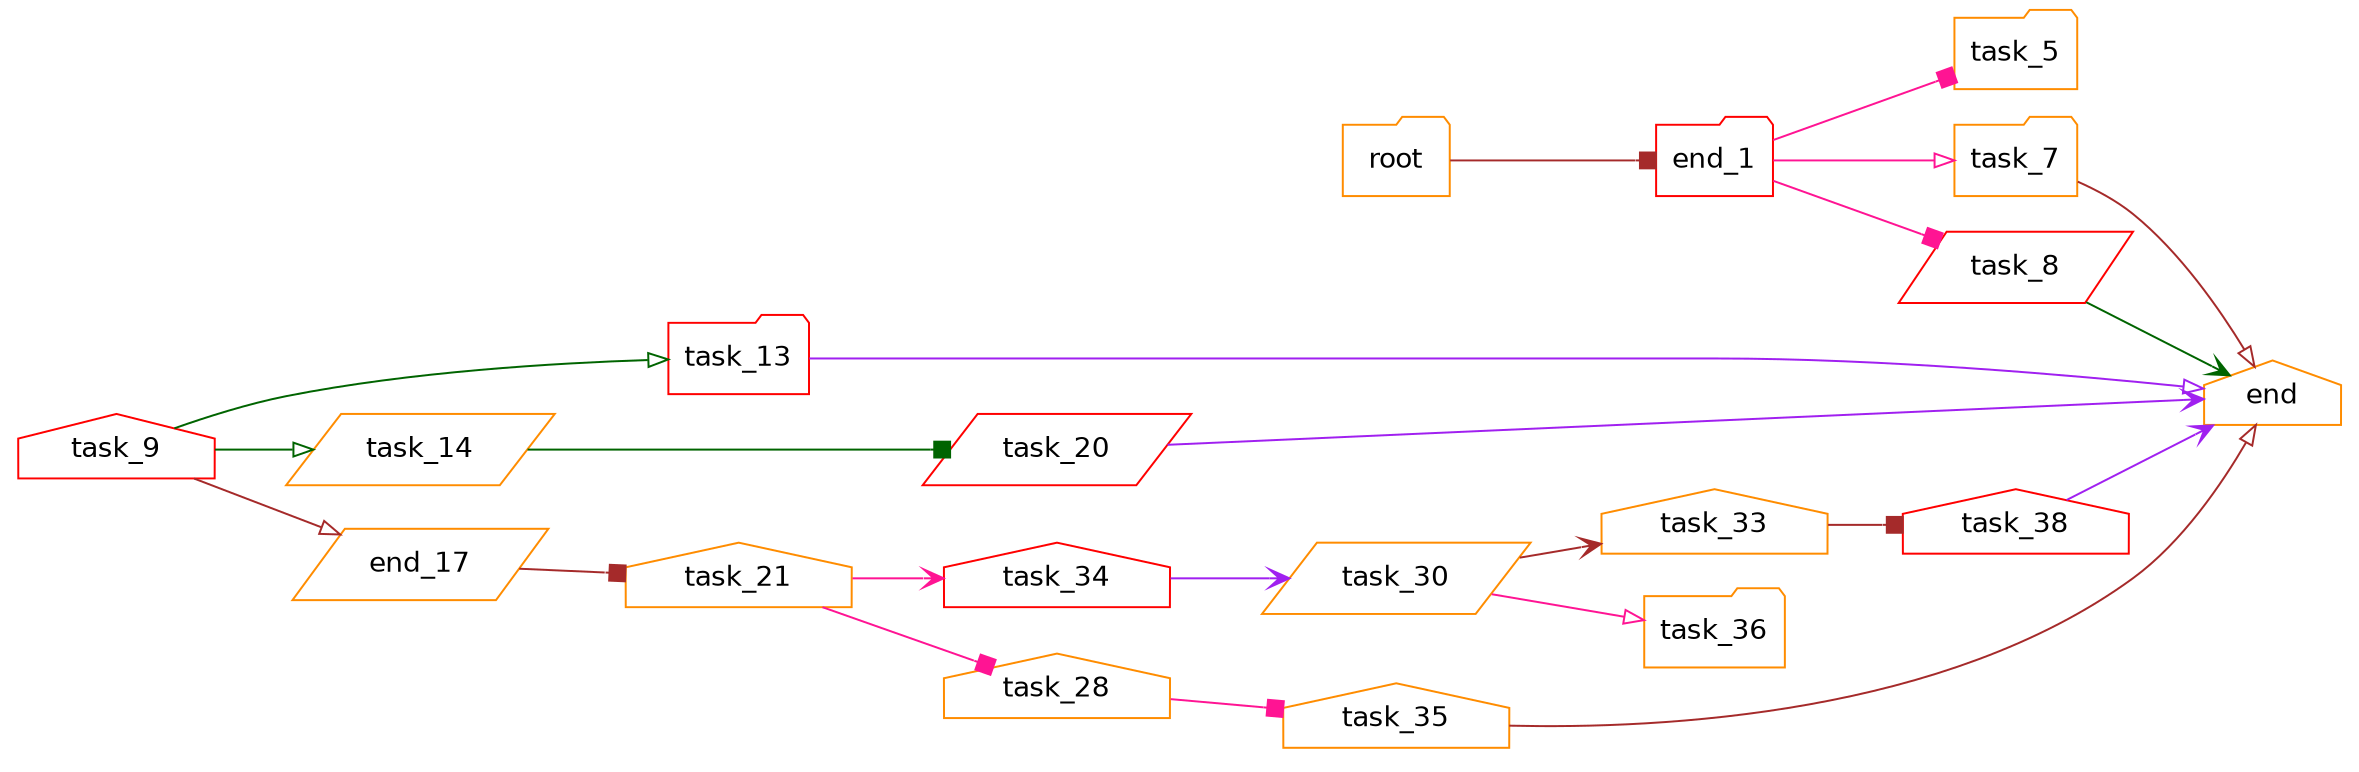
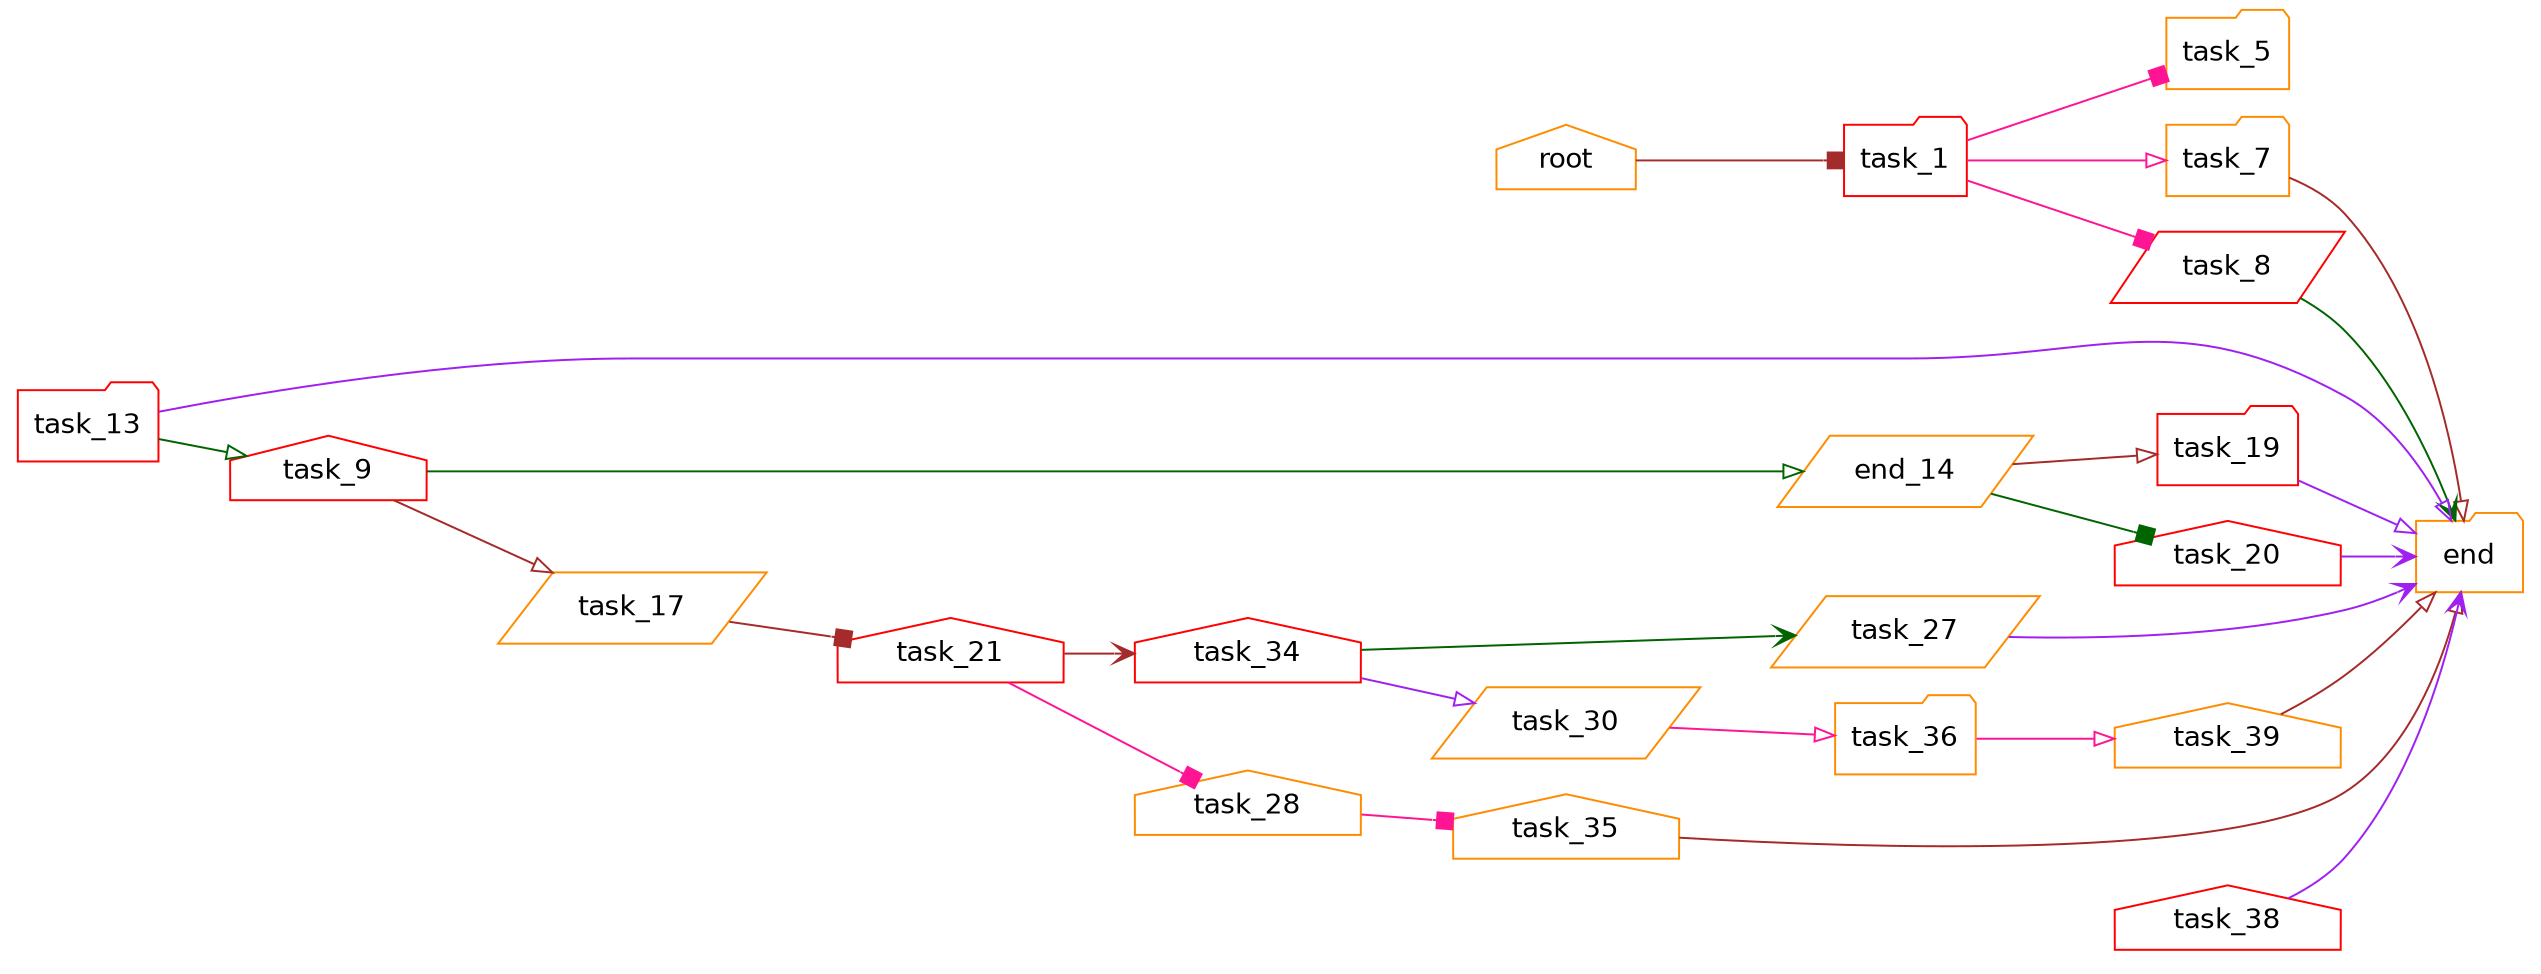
node "root": shape folder -> house
node "end_1": label "end_1" -> "task_1"
edge "task_9" -> "task_13": reversed
node "end": shape house -> folder
node "task_14": label "task_14" -> "end_14"
node "task_20": shape parallelogram -> house
node "task_19": added
node "task_33": removed
node "end_17": label "end_17" -> "task_17"
node "task_21": color darkorange -> red
edge "task_21" -> "task_34": color deeppink -> brown
edge "task_34" -> "task_30": arrowhead vee -> onormal
node "task_27": added
node "task_39": added
